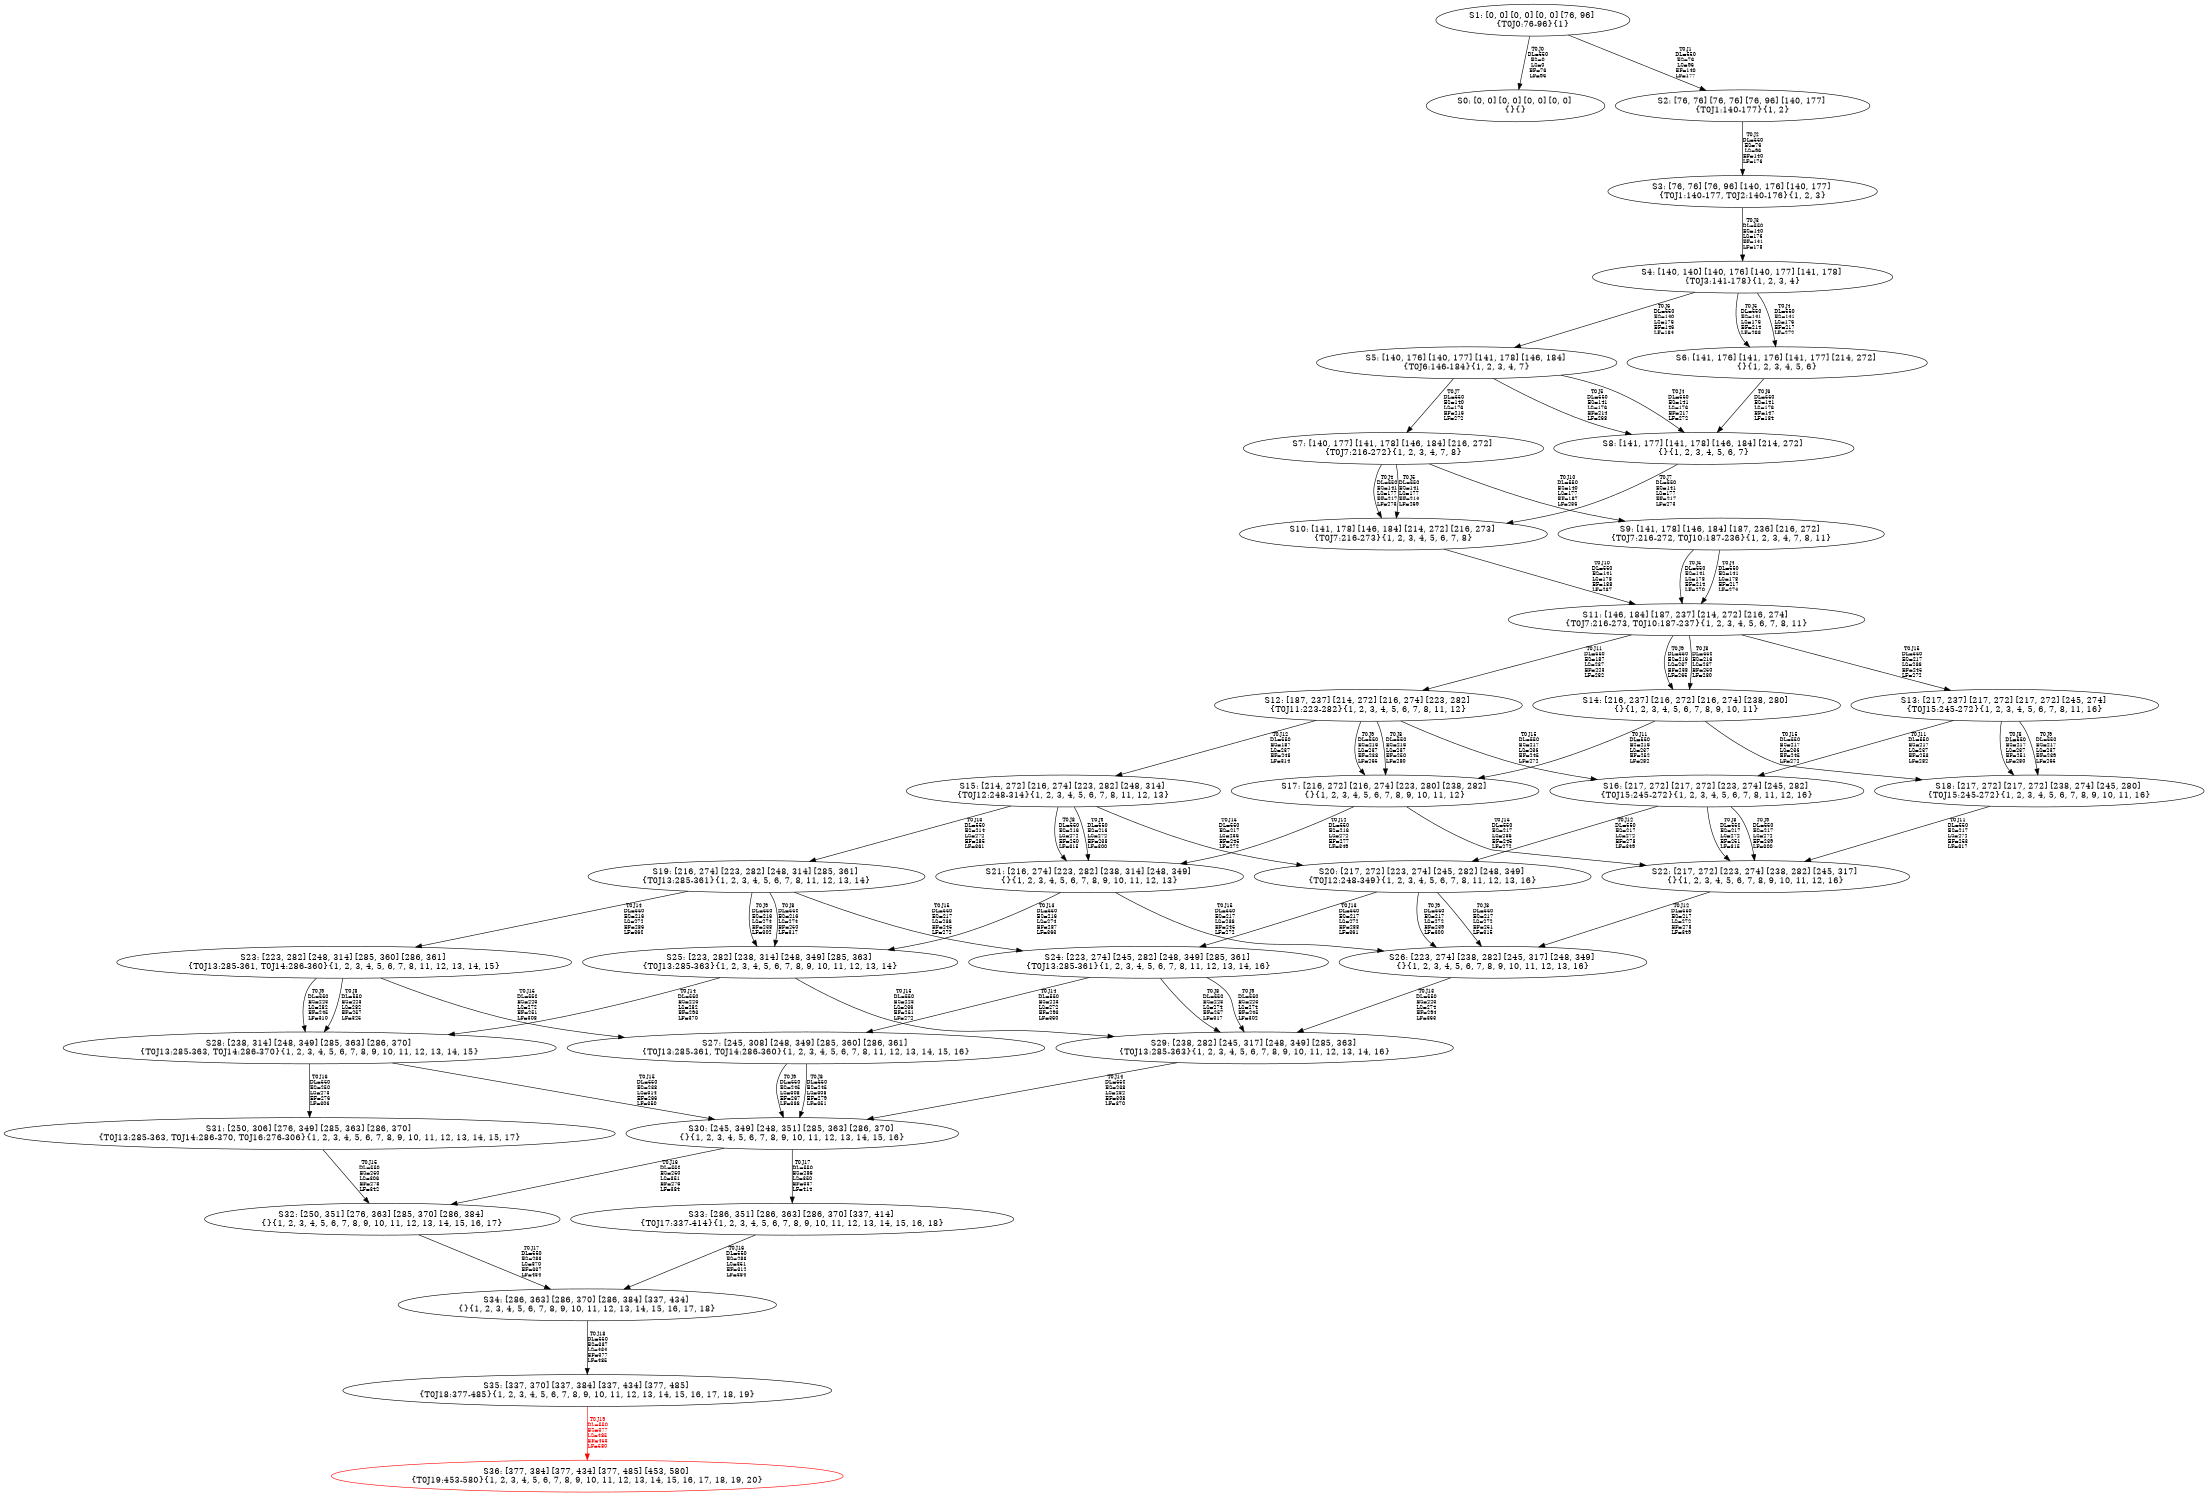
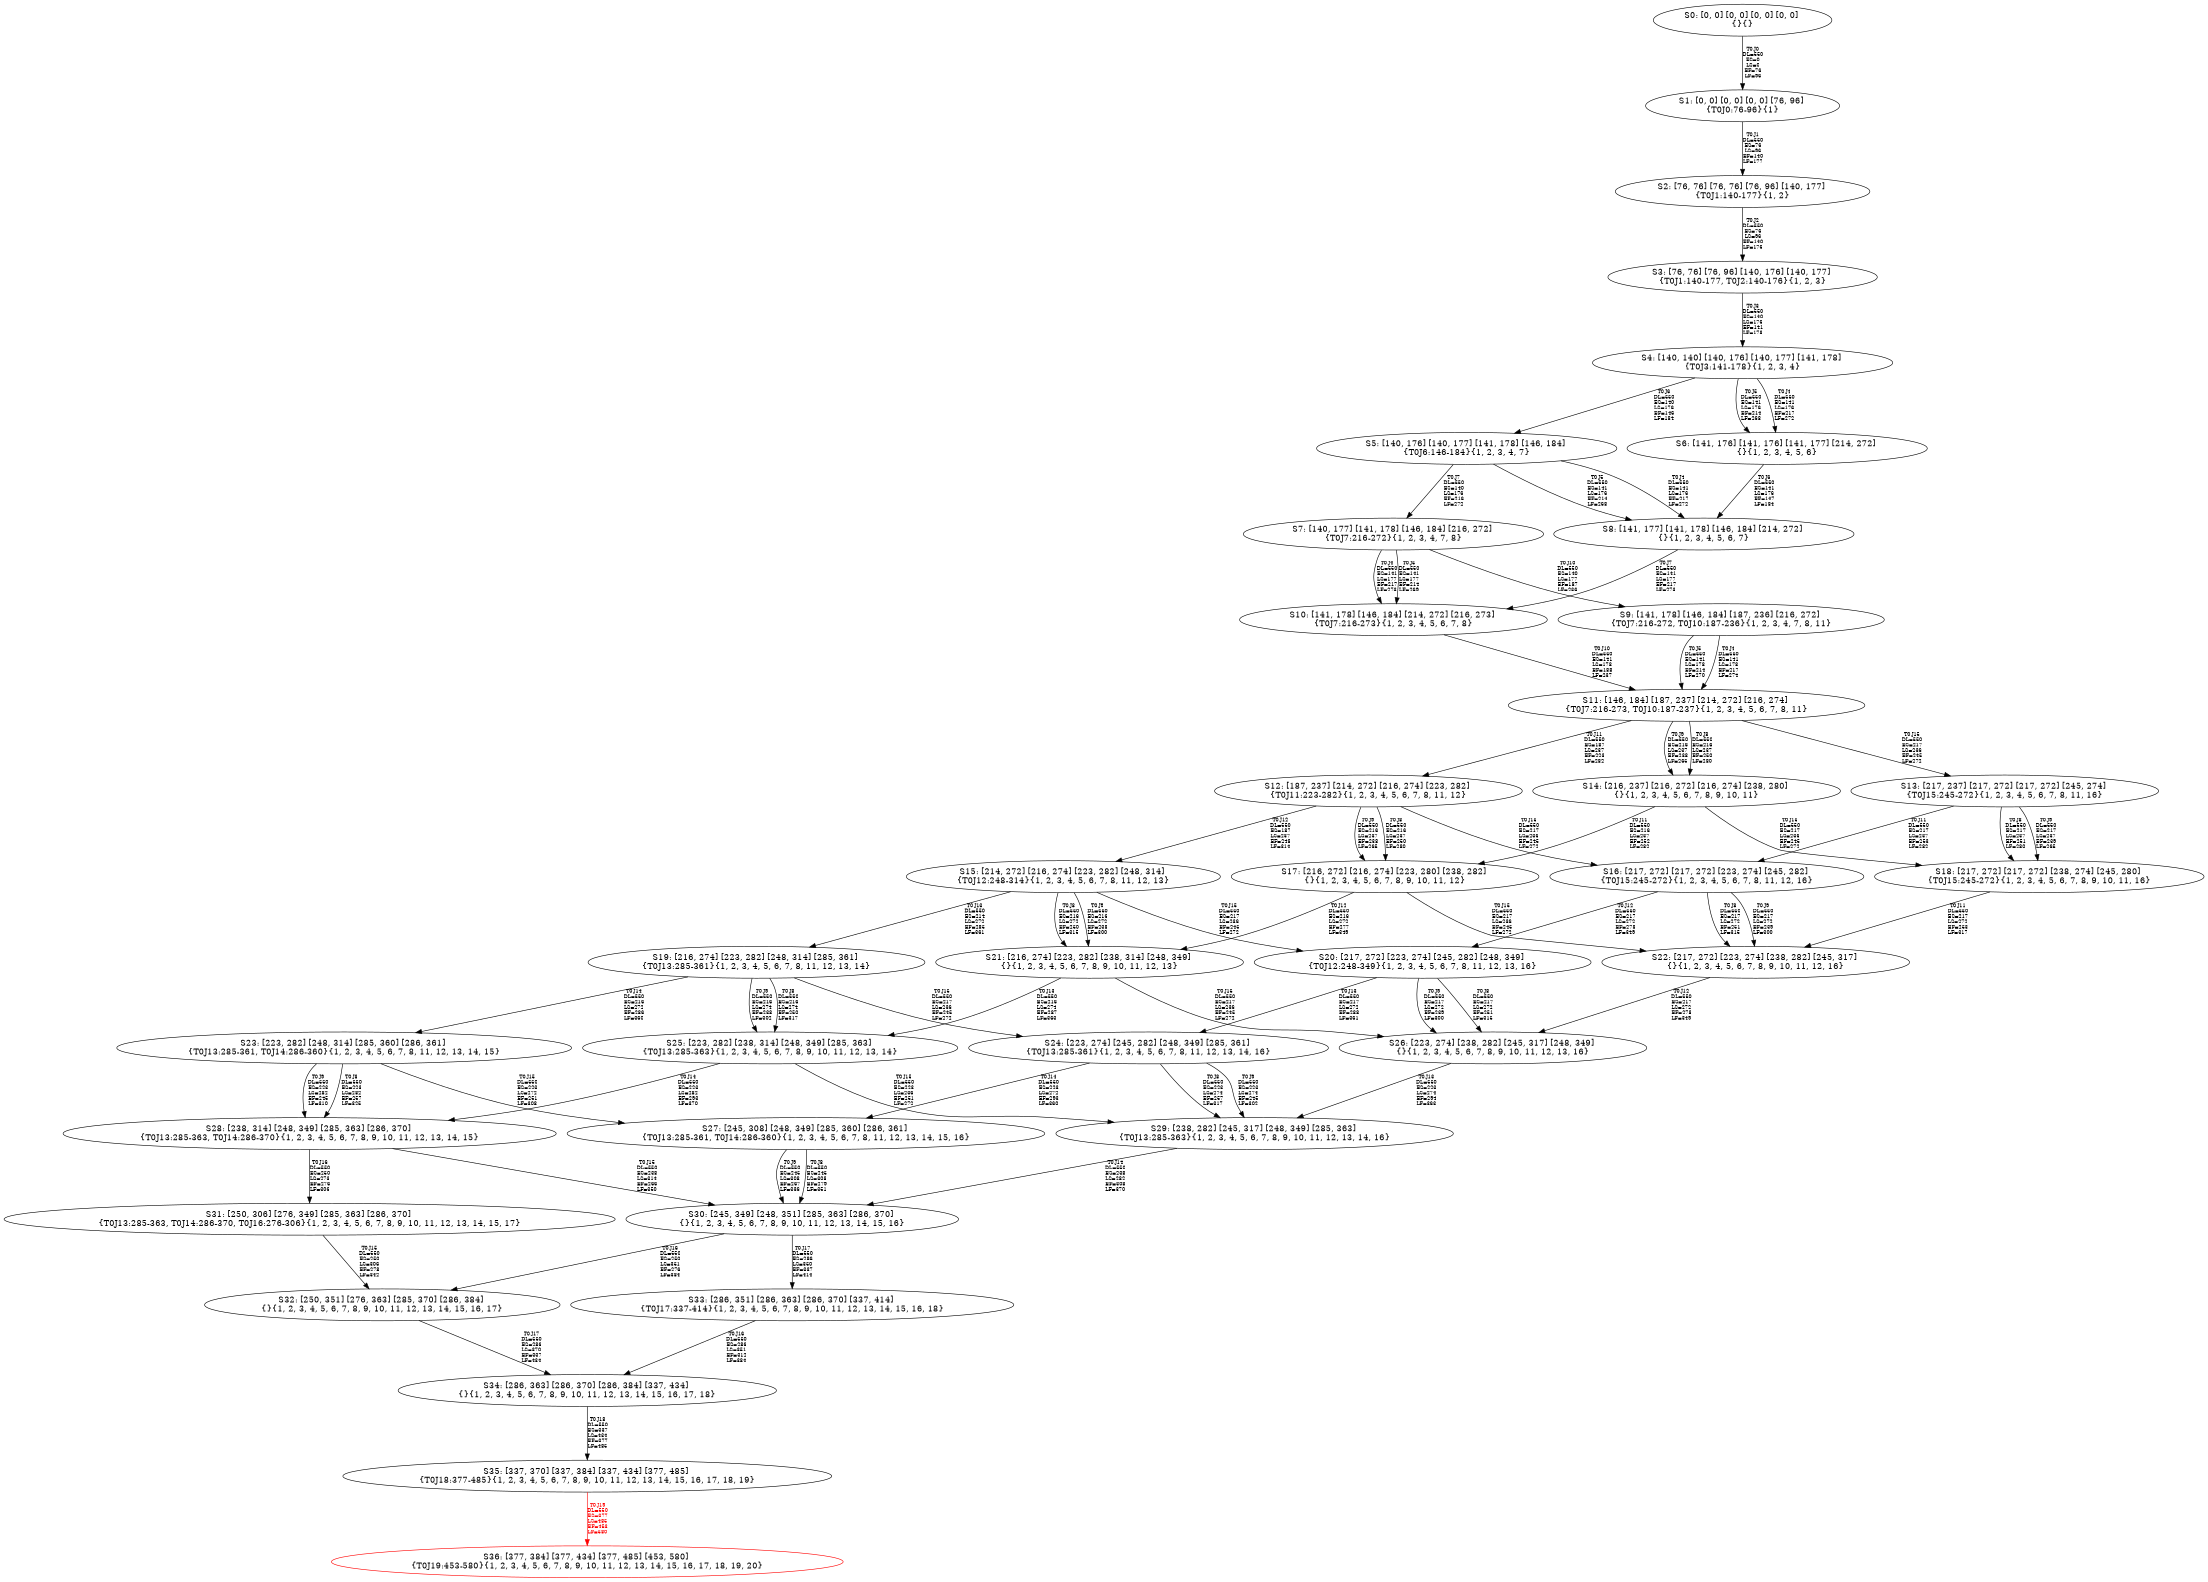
edge "S1: [0, 0] [0, 0] [0, 0] [76, 96] {T0J0:76-96}{1}" -> "S0: [0, 0] [0, 0] [0, 0] [0, 0] {}{}": reversed
